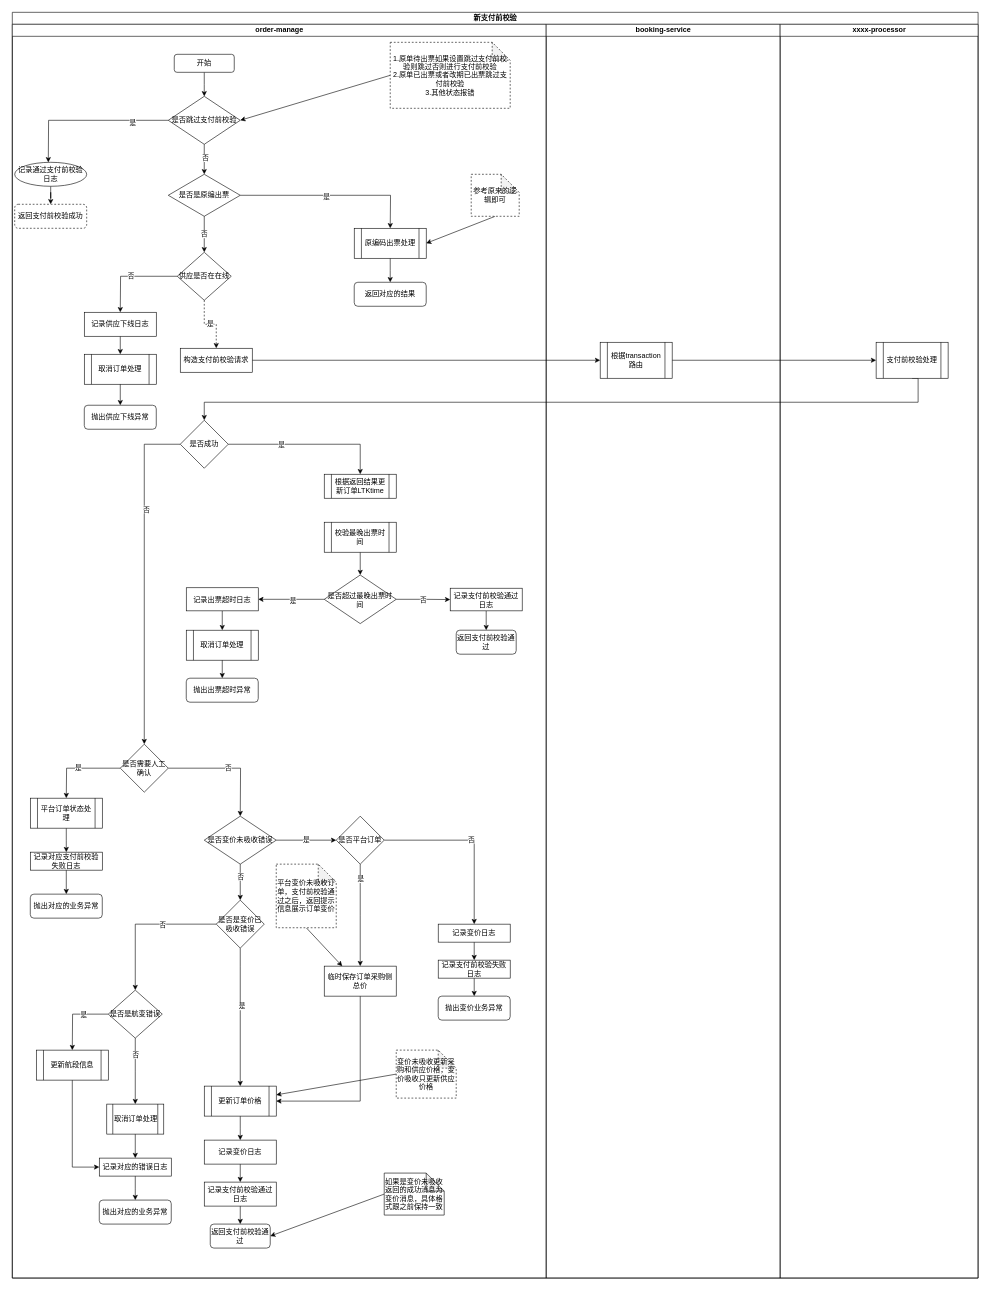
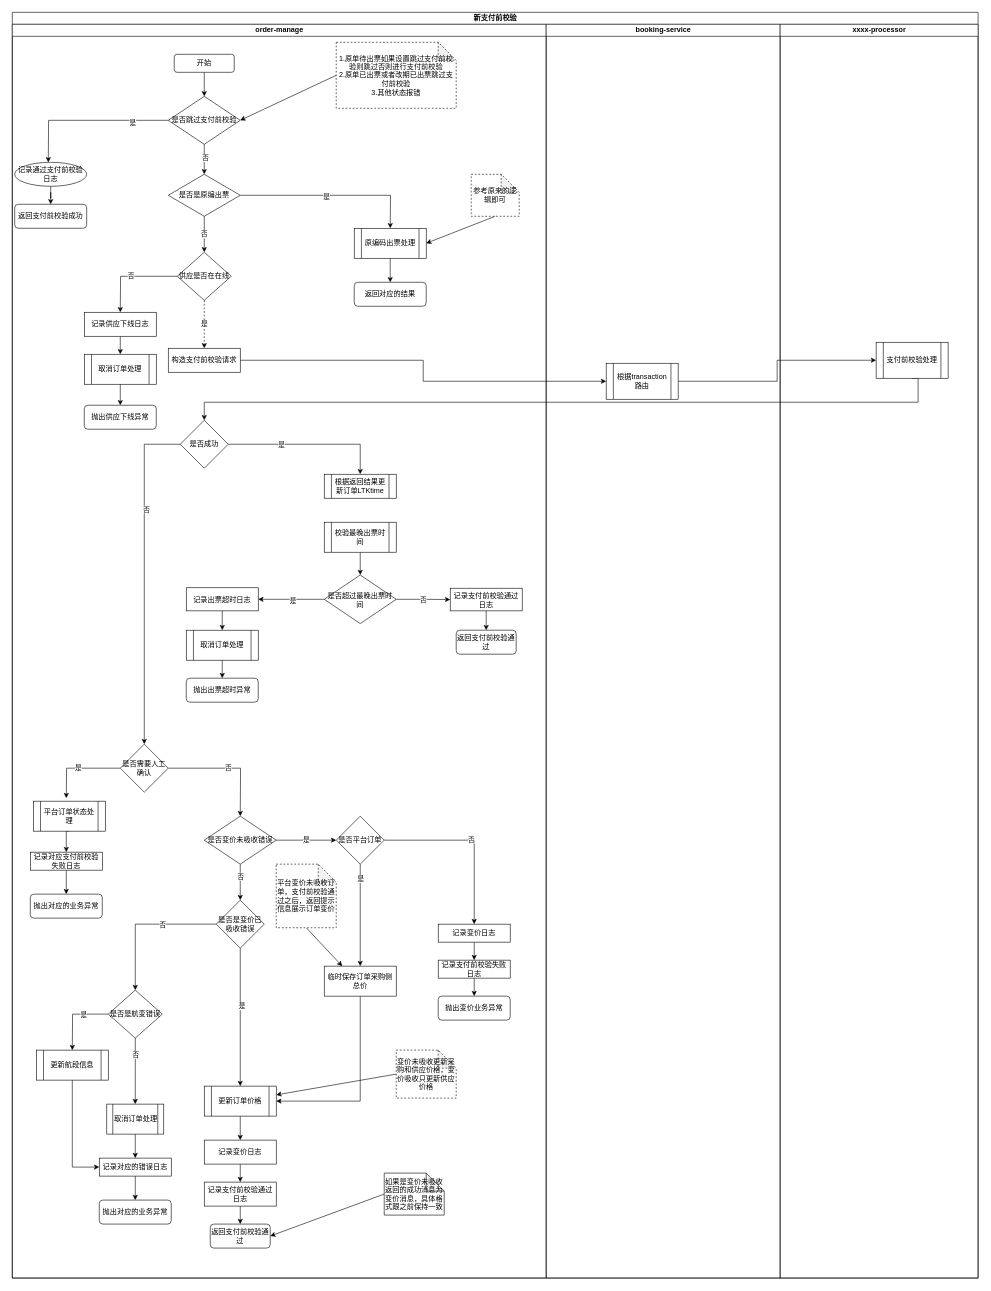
node "1.原单待出票如果设置跳过支付前校验则跳过否则进行支付前校验 2.原单已出票或者改期已出票跳过支付前校验 3.其他状态报错": moved (450, 75) -> (396, 75)
node "返回支付前校验成功": style dashed -> solid
node "构造支付前校验请求": moved (216, 360) -> (204, 360)
node "根据transaction路由": moved (636, 360) -> (642, 381)
node "平台订单状态处理": moved (66, 813) -> (69, 816)
